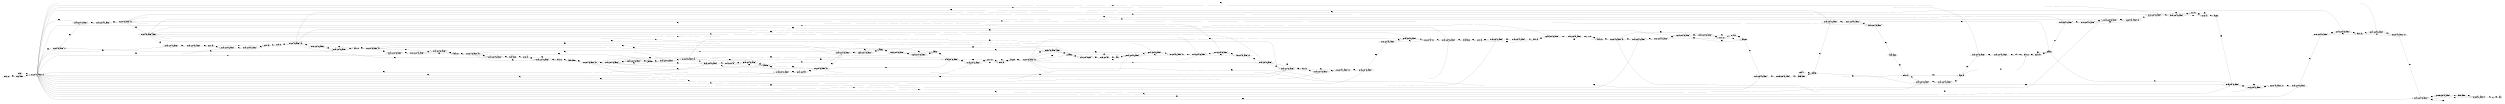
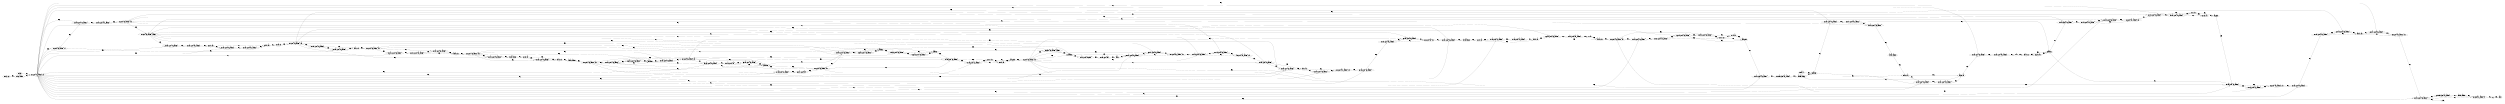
edge "add rcx , rax" -> "and rax , rcx": now "add rcx , rax" -> "and eax , address"
